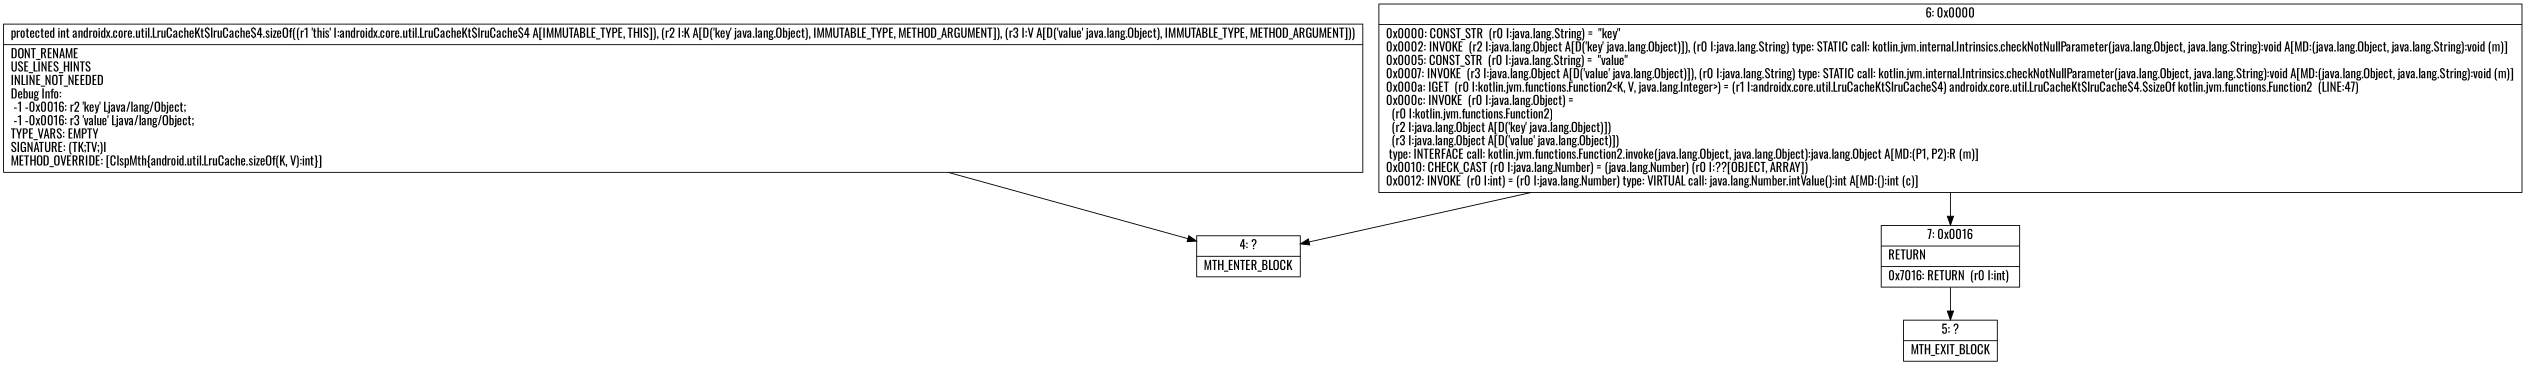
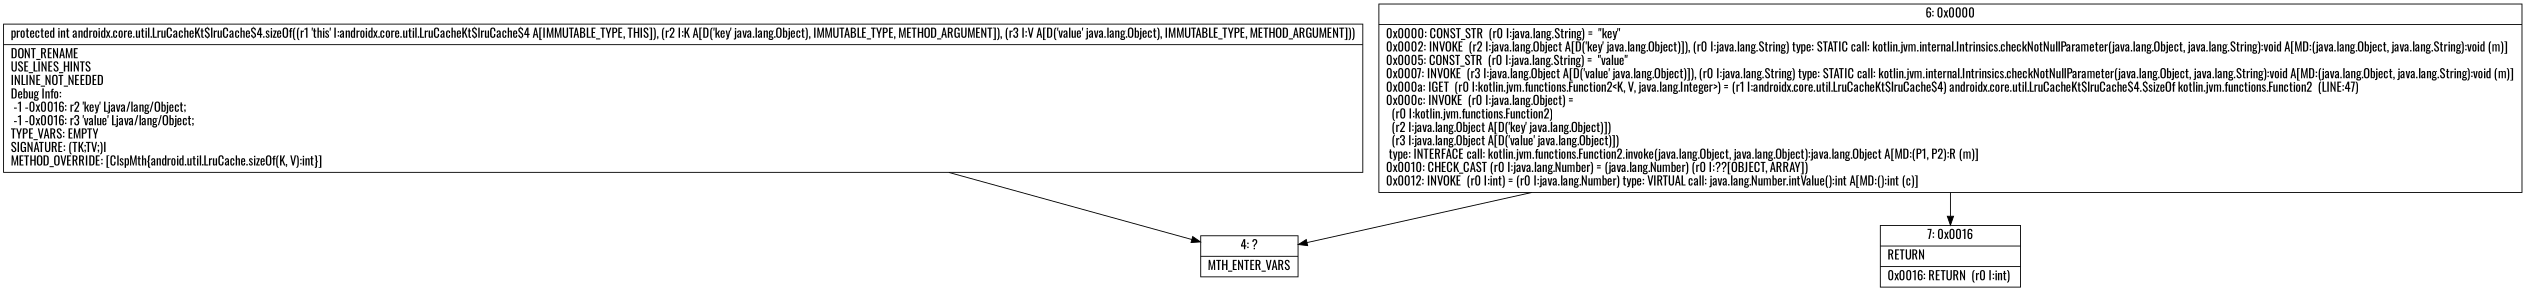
node "4: ?": text "MTH_ENTER_BLOCK" -> "MTH_ENTER_VARS"
node "7: 0x0016": text "0x7016: RETURN  (r0 I:int)" -> "0x0016: RETURN  (r0 I:int)"
node "5: ?": removed
